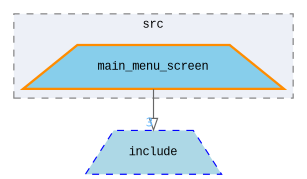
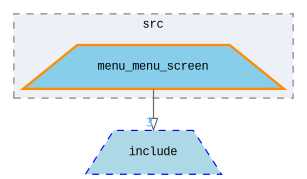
node "main_menu_screen": label "main_menu_screen" -> "menu_menu_screen"
